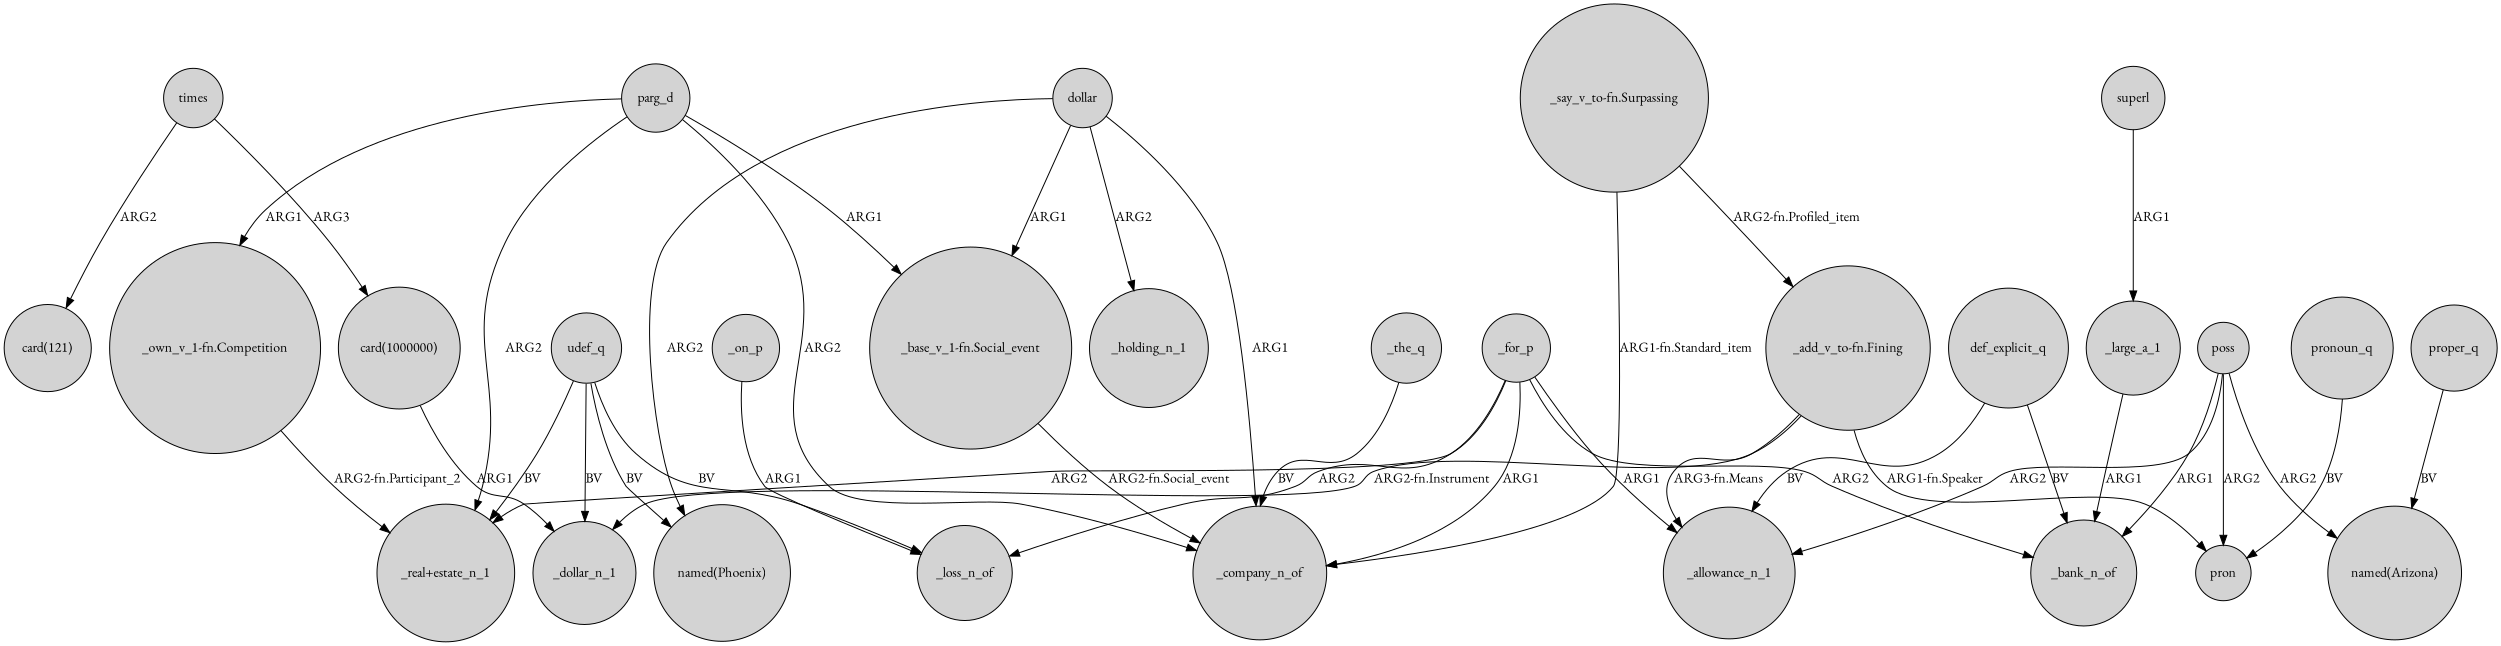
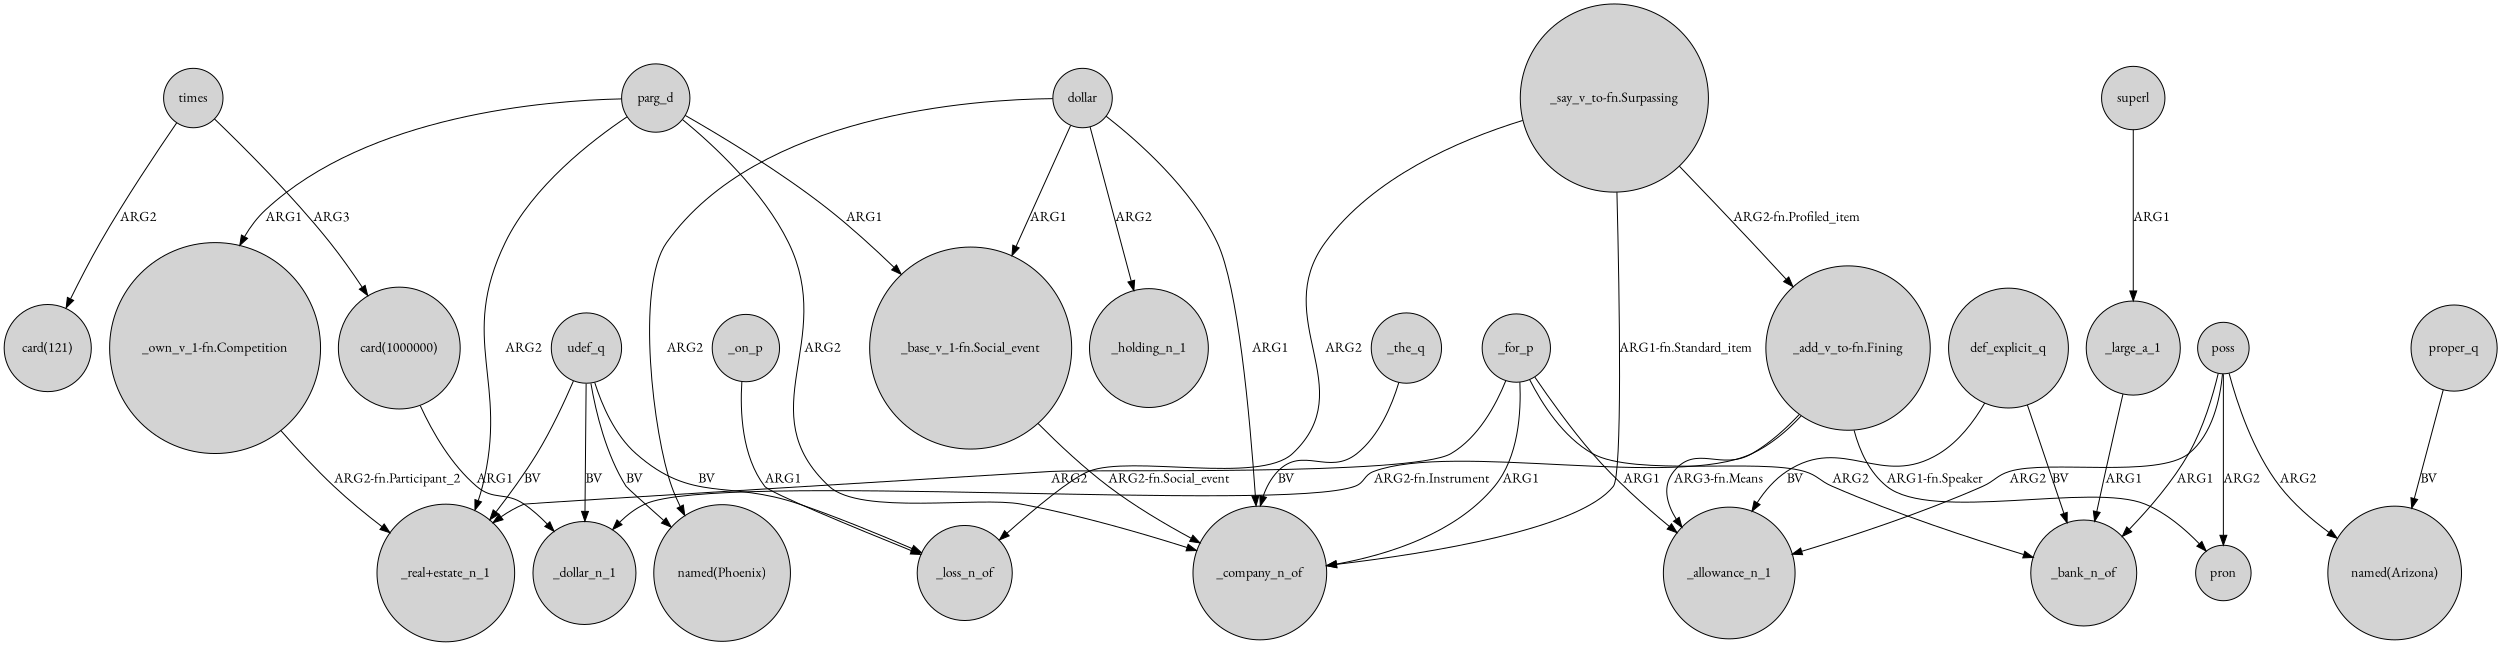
node "pronoun_q": removed
edge "_for_p" -> "_loss_n_of": now "_say_v_to-fn.Surpassing" -> "_loss_n_of"
